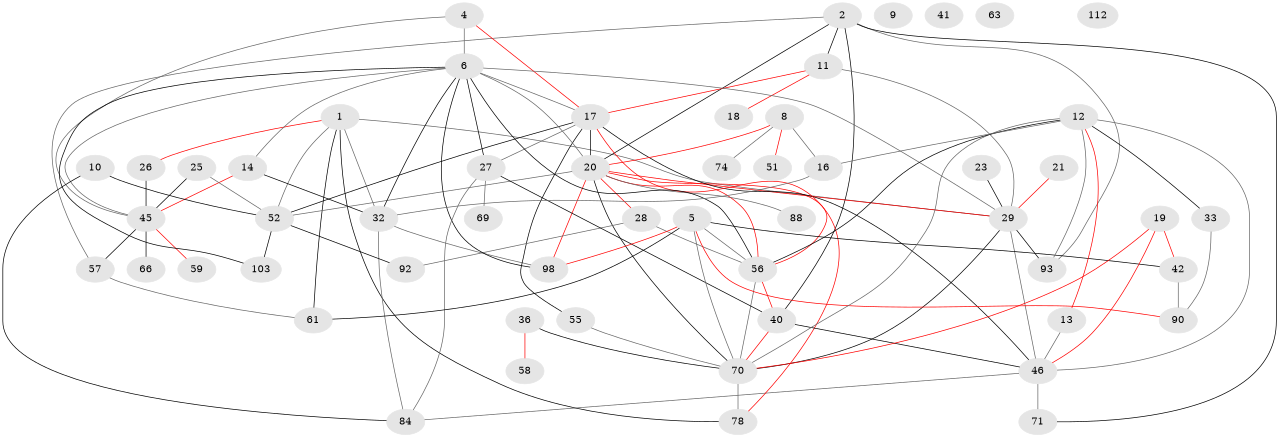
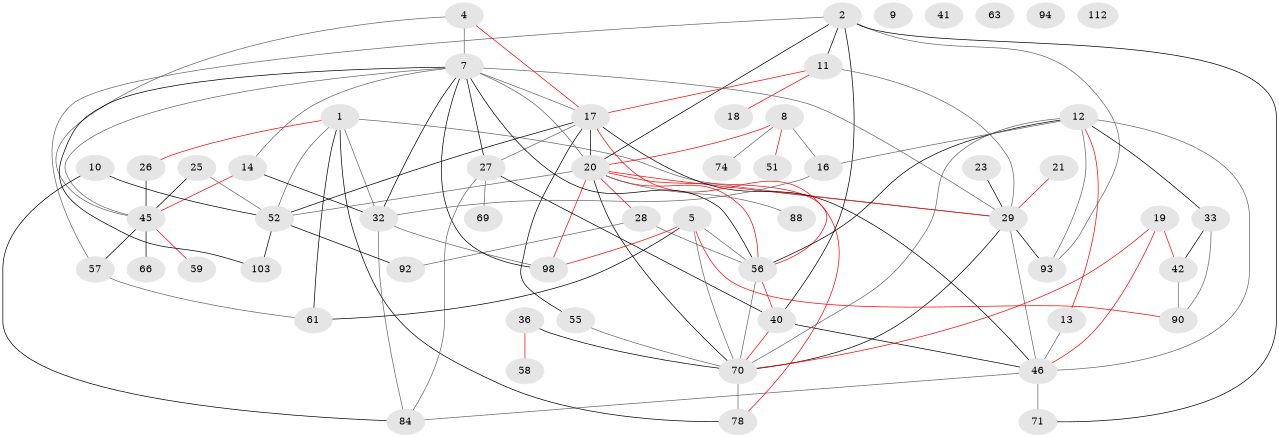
node "94": added
node "6": label "6" -> "7"
edge "5" -- "42": now "33" -- "42"
